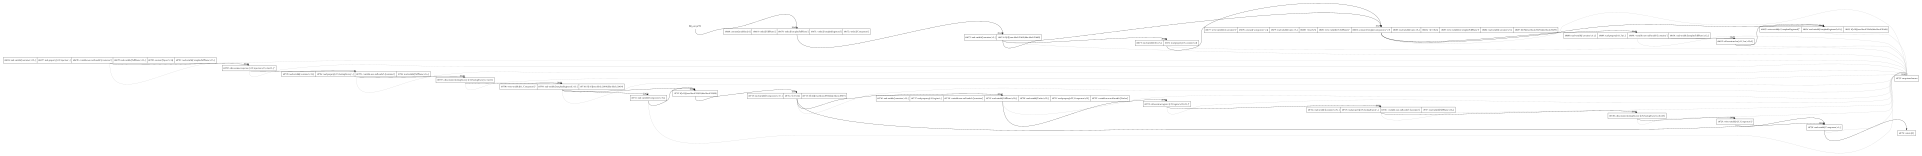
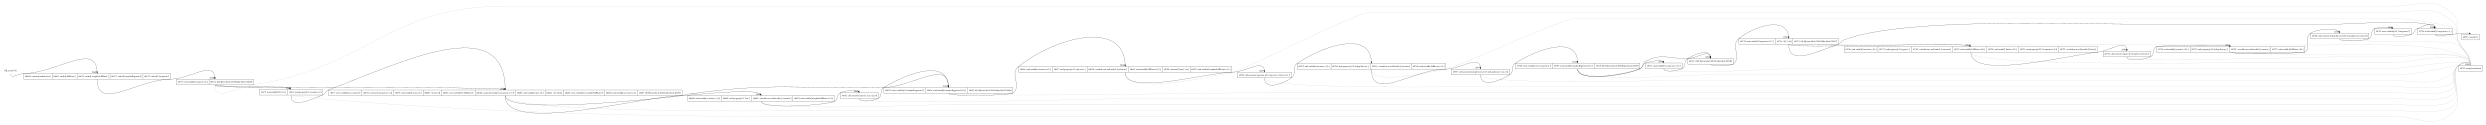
edge "68693: write-variable[v9,'templateRegistered']*" -> "68696: read-variable['container',v12,-]": added
